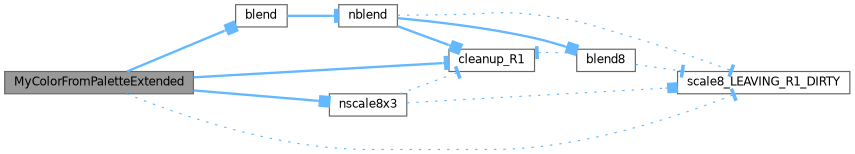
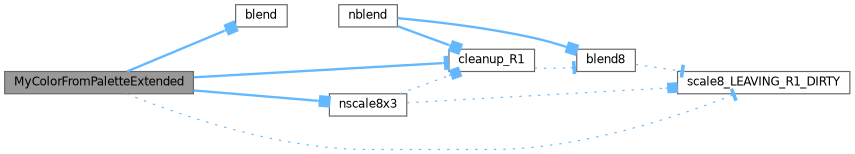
edge "blend" -> "nblend": removed
edge "nblend" -> "scale8_LEAVING_R1_DIRTY": removed
edge "blend8" -> "cleanup_R1": reversed
edge "nscale8x3" -> "cleanup_R1": arrowhead tee -> box
